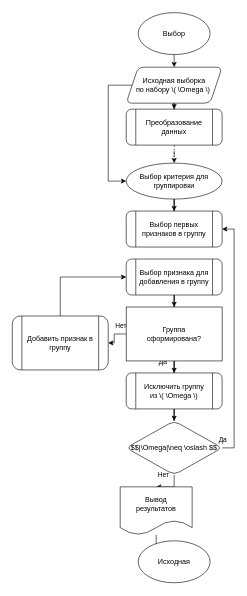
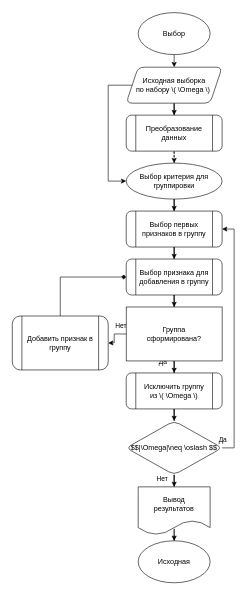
node "Преобразование данных": moved (174, 127) -> (174, 133)
edge "Выбор первых признаков в группу" -> "Выбор признака для добавления в группу": added
edge "Добавить признак в группу" -> "Выбор признака для добавления в группу": arrowhead classic -> diamond
node "Вывод результатов": moved (156, 511) -> (174, 511)
